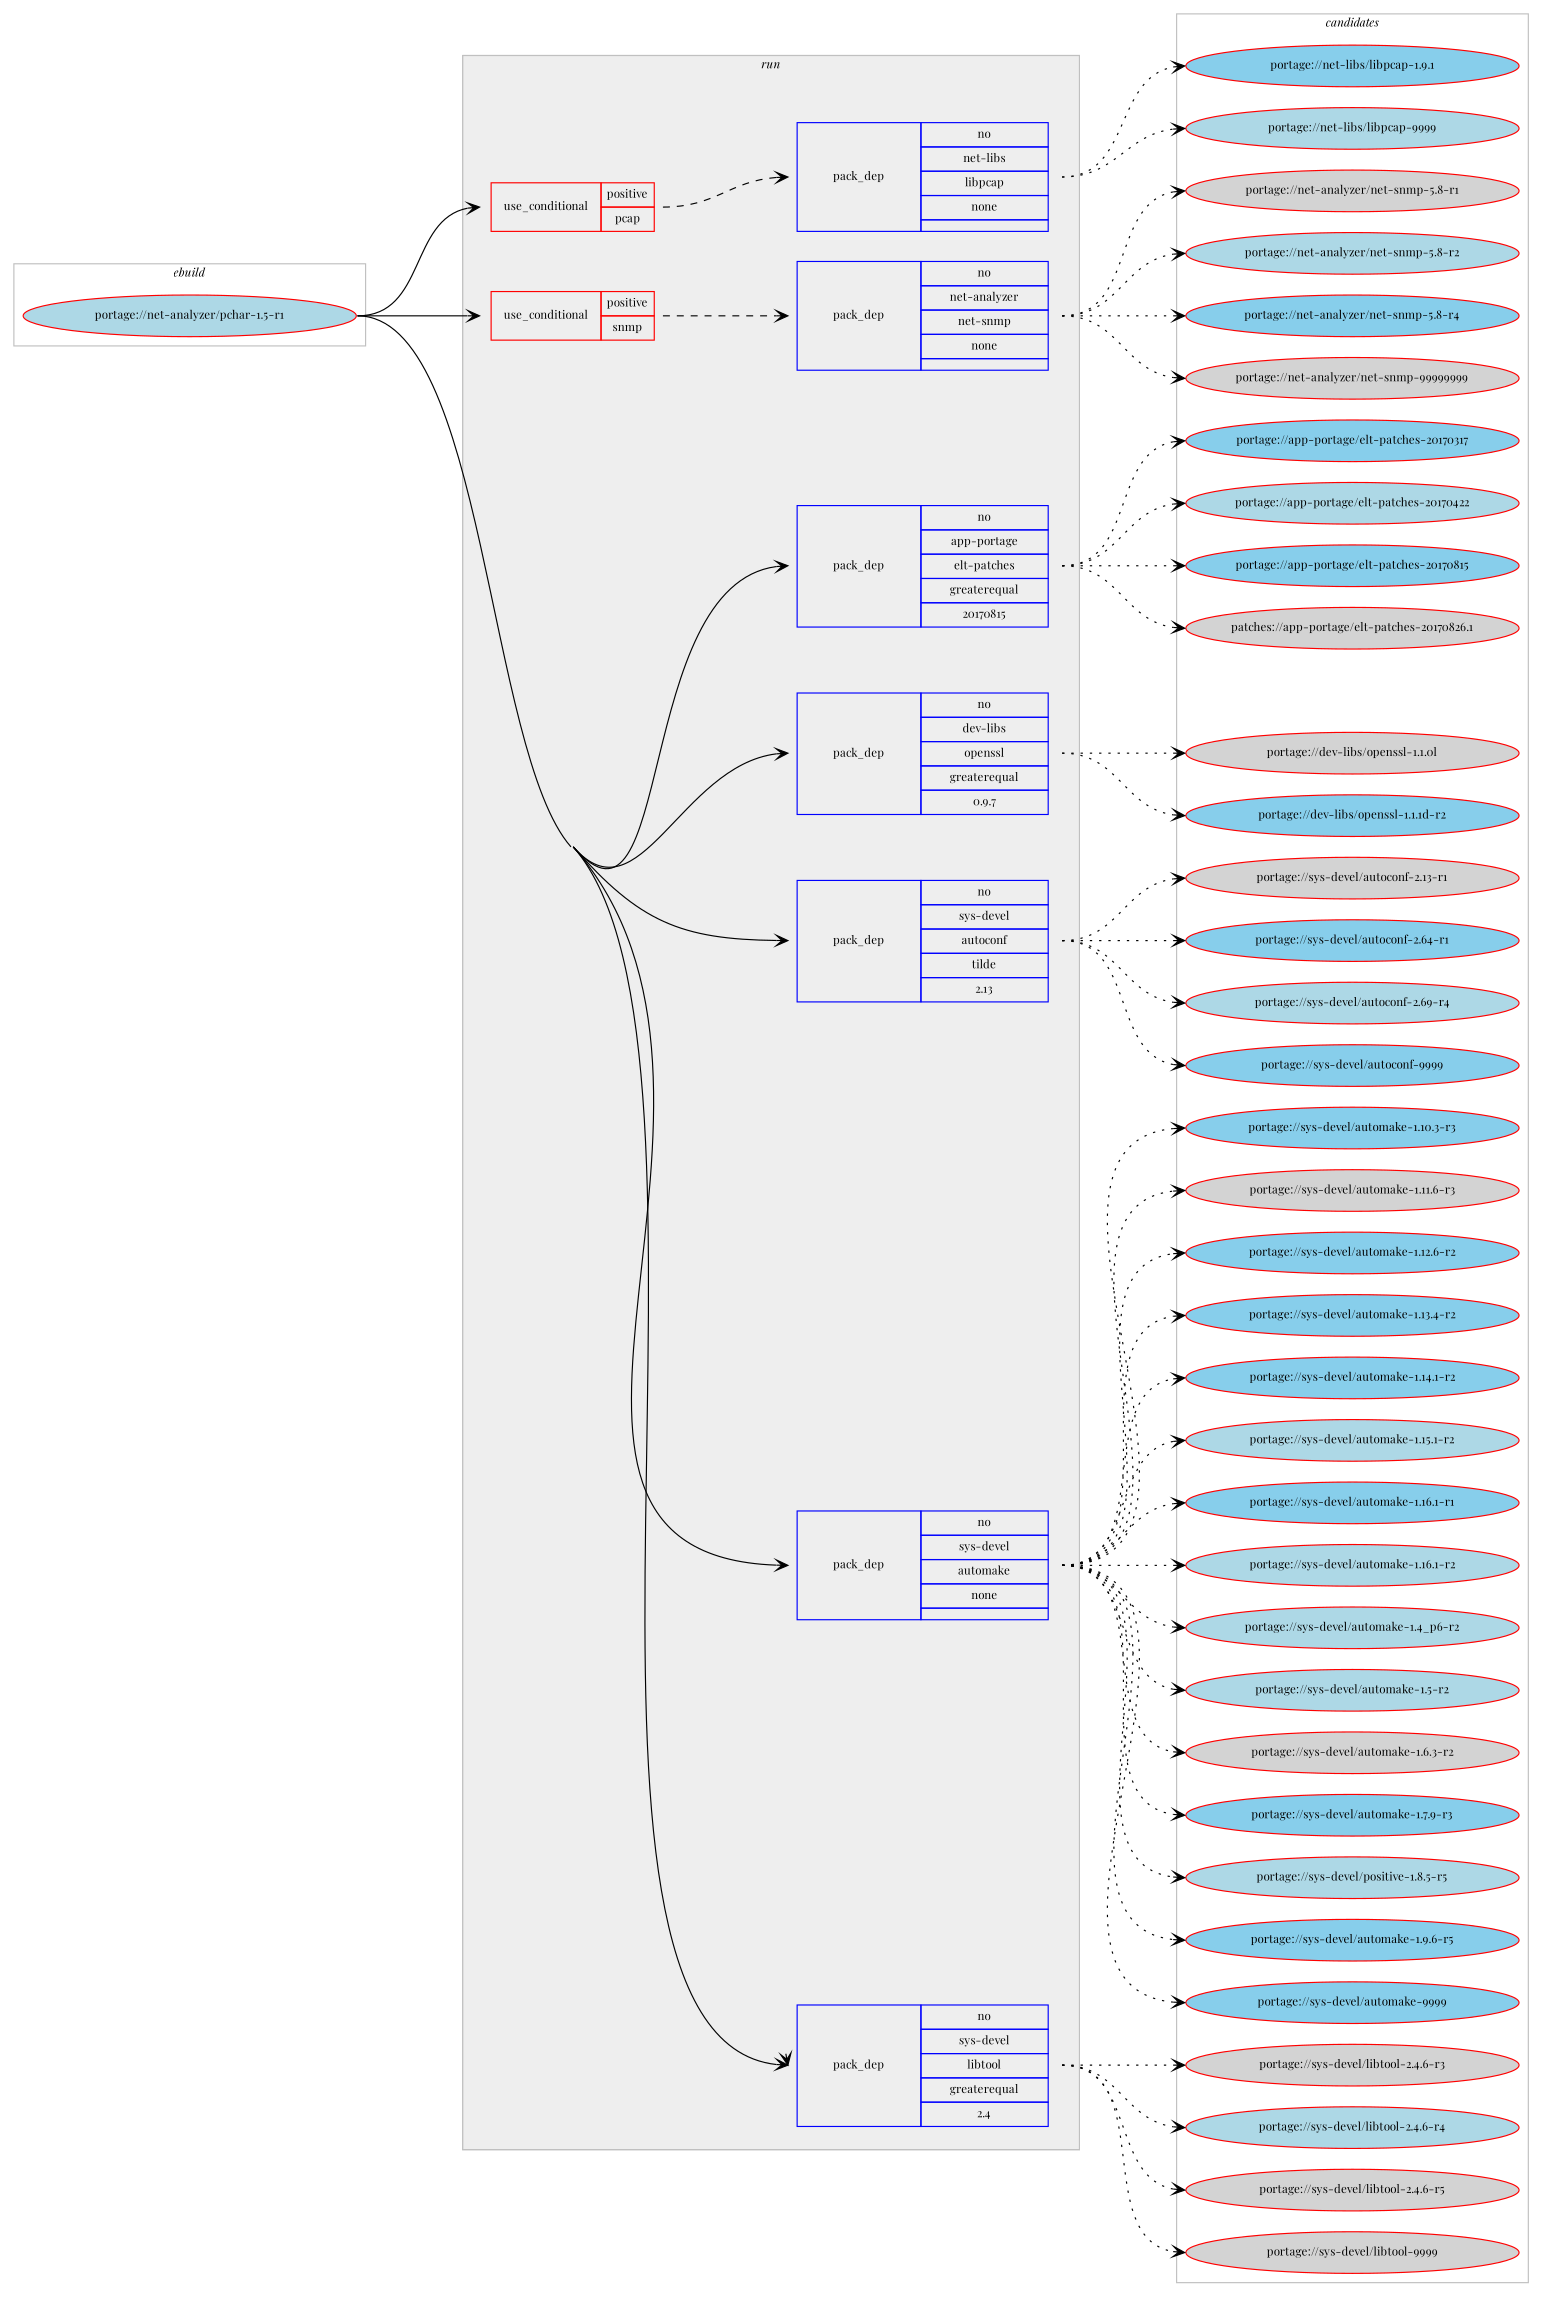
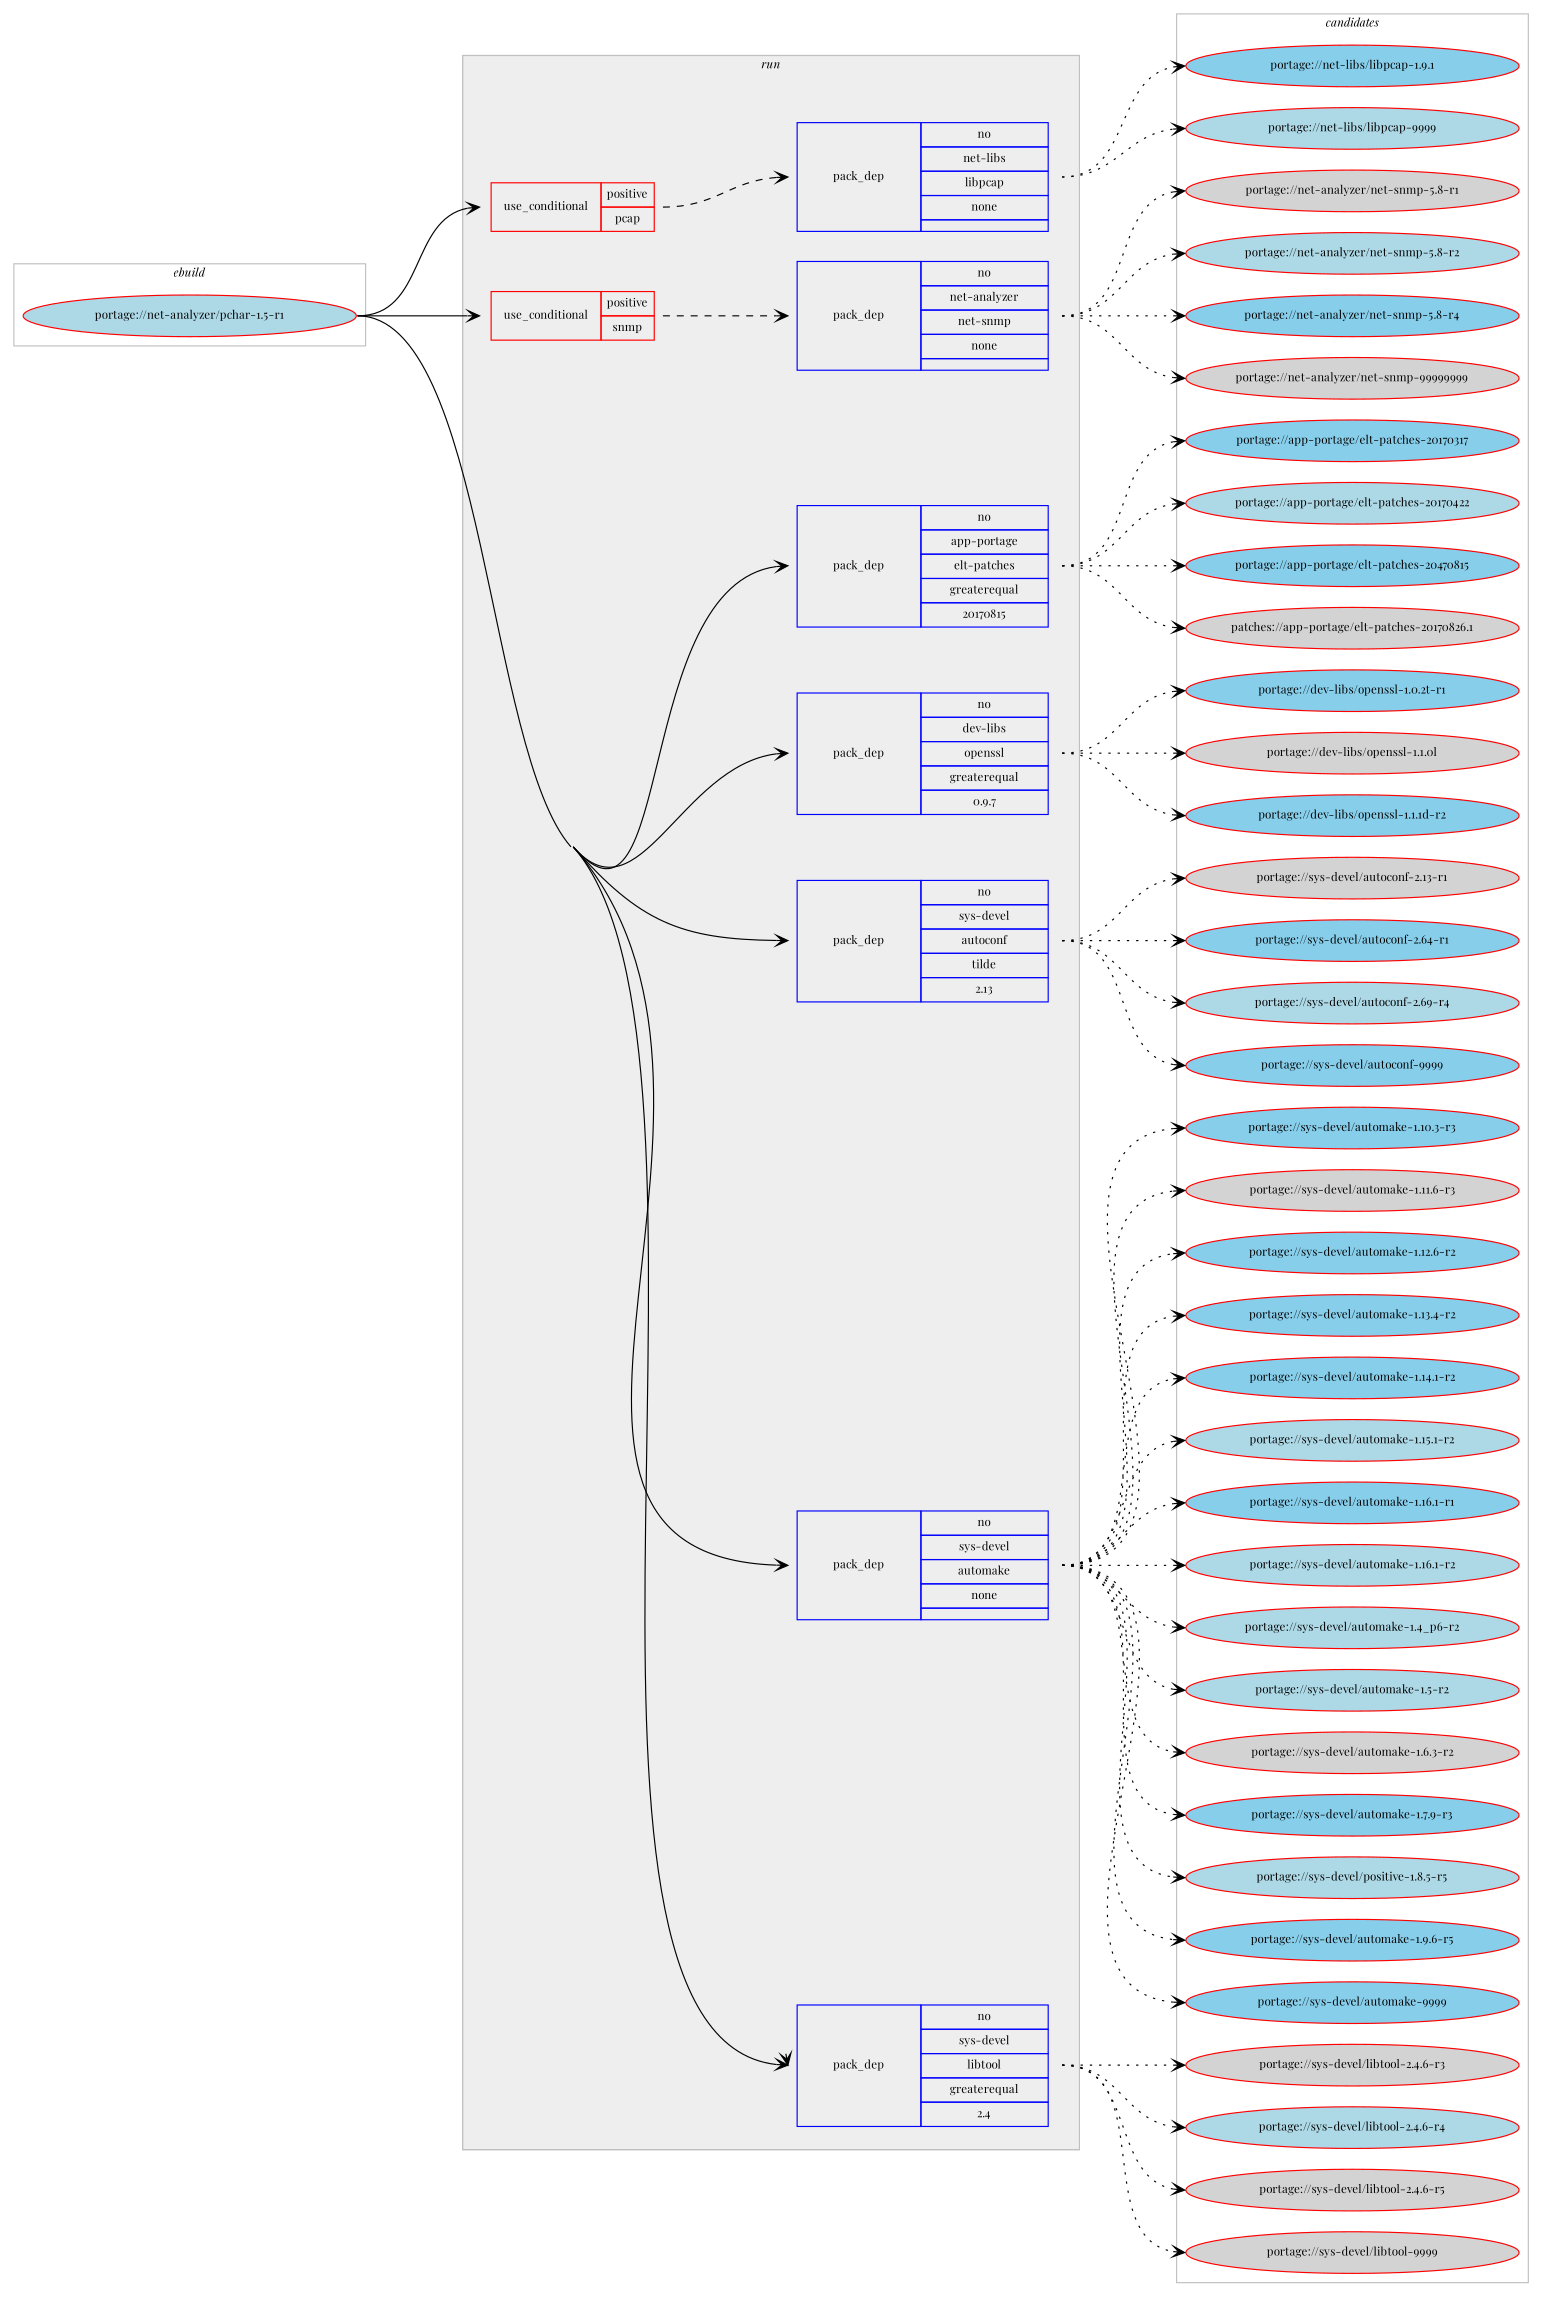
node "portage://app-portage/elt-patches-20170815": label "portage://app-portage/elt-patches-20170815" -> "portage://app-portage/elt-patches-20470815"
node "portage://dev-libs/openssl-1.0.2t-r1": added
